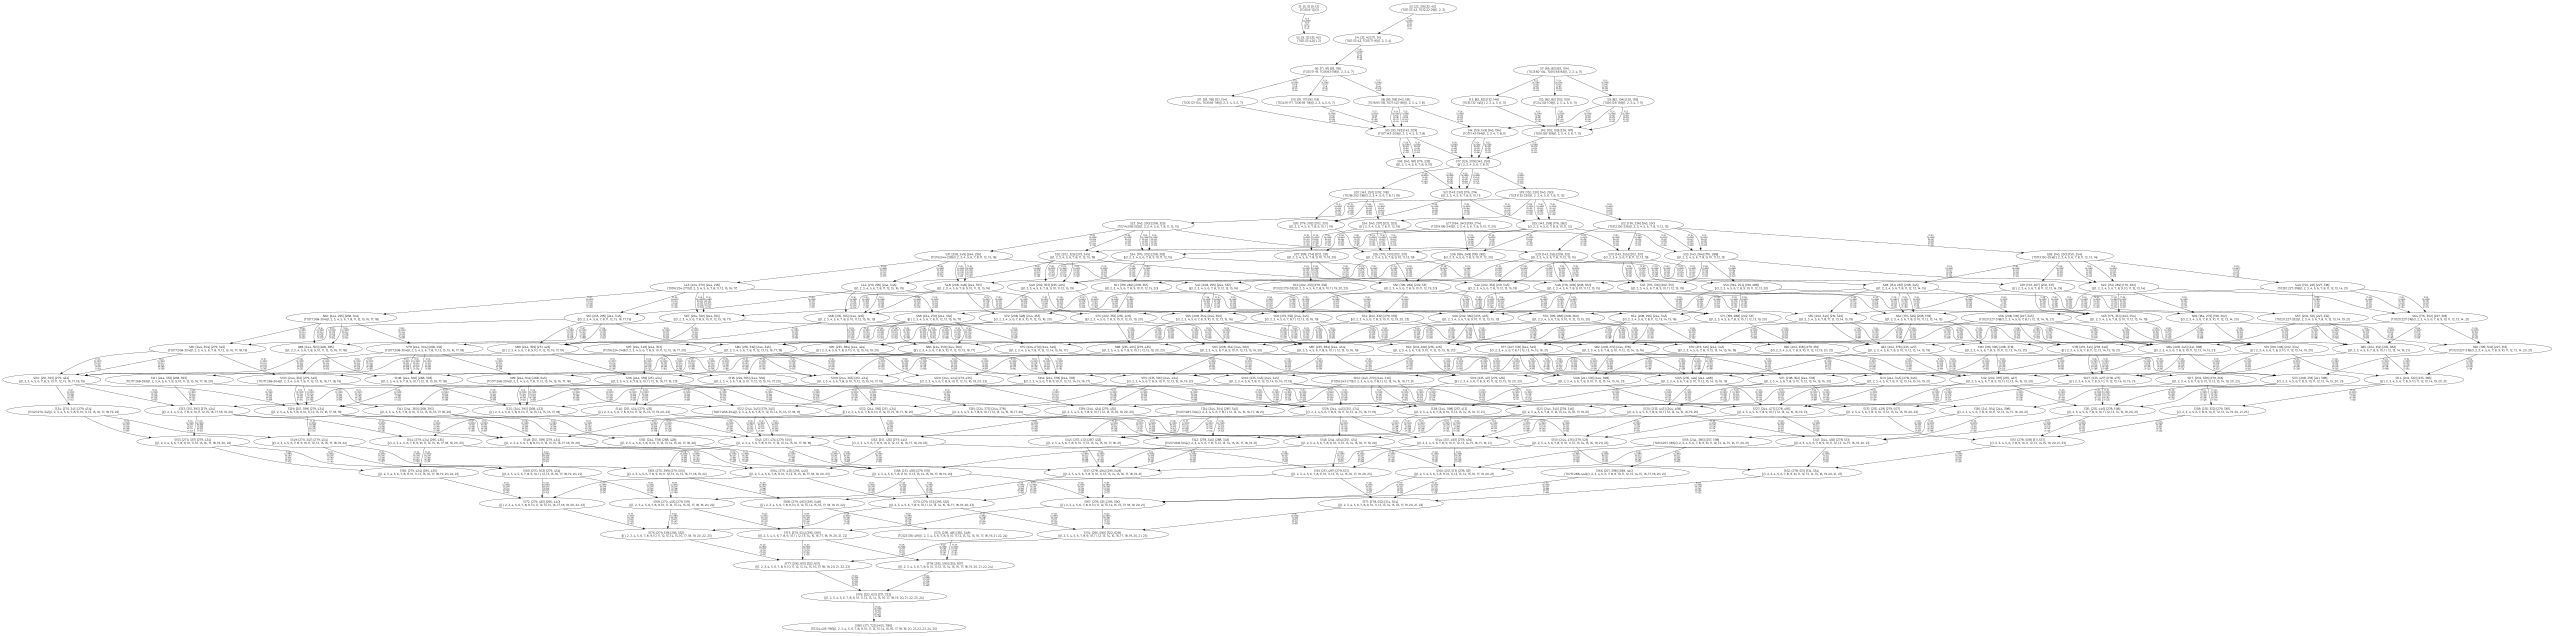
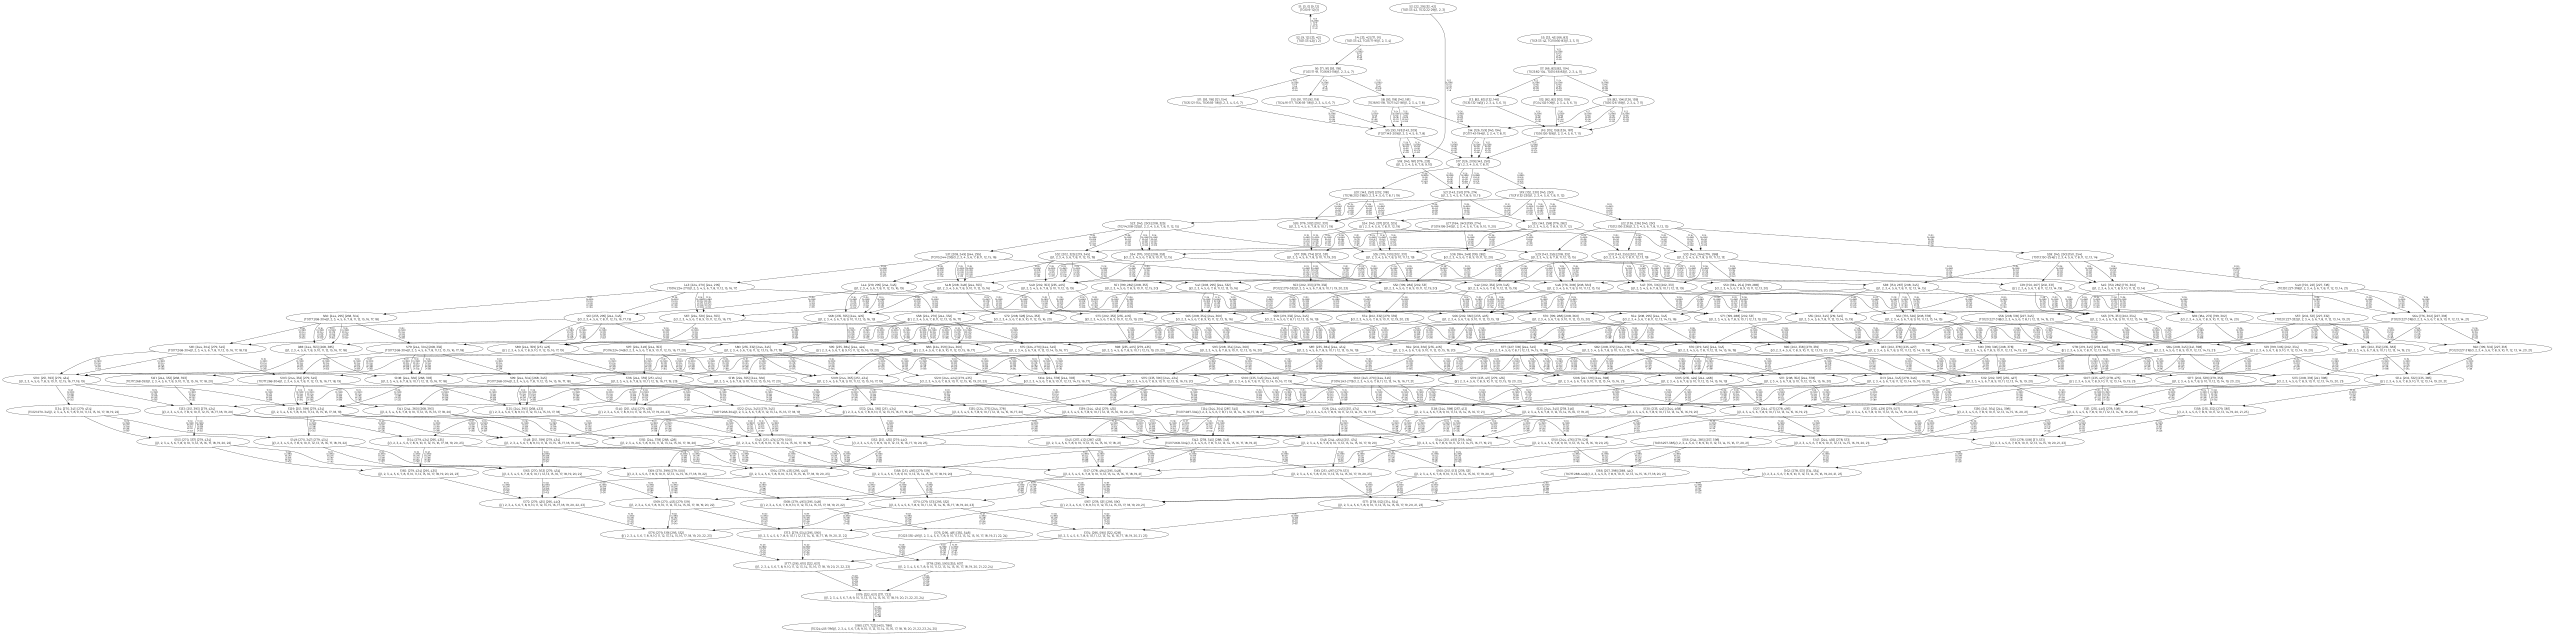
edge "S1: [0, 0] [9, 12] {T0J0:9-12}{1}" -> "S2: [9, 12] [33, 42] {T0J1:33-42}{1, 2}": reversed
edge "S3: [22, 29] [33, 42] {T0J1:33-42, T0J2:22-29}{1, 2, 3}" -> "S4: [33, 42] [71, 91] {T0J1:33-42, T0J3:71-91}{1, 2, 3, 4}": now "S3: [22, 29] [33, 42] {T0J1:33-42, T0J2:22-29}{1, 2, 3}" -> "S18: [143, 181] [176, 233] {}{1, 2, 3, 4, 5, 6, 7, 8, 9, 10}"
node "S5: [33, 42] [66, 83] {T0J1:33-42, T0J10:66-83}{1, 2, 3, 11}": added
